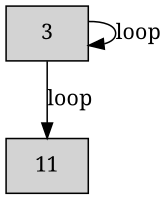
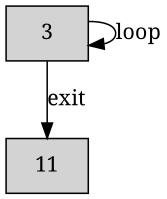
edge "3" -> "11": label "loop" -> "exit"
